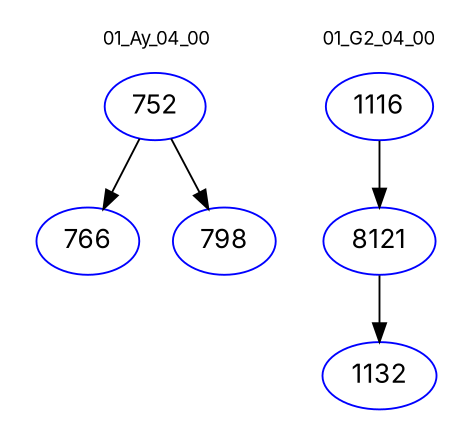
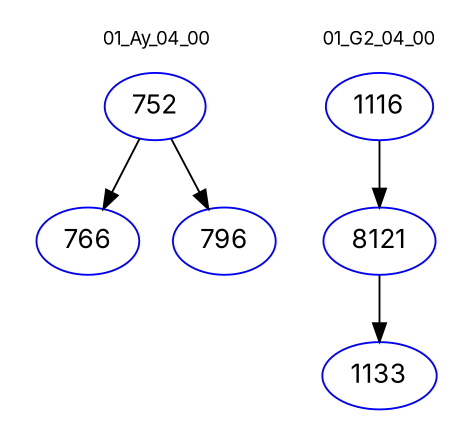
node "798": label "798" -> "796"
node "1132": label "1132" -> "1133"
